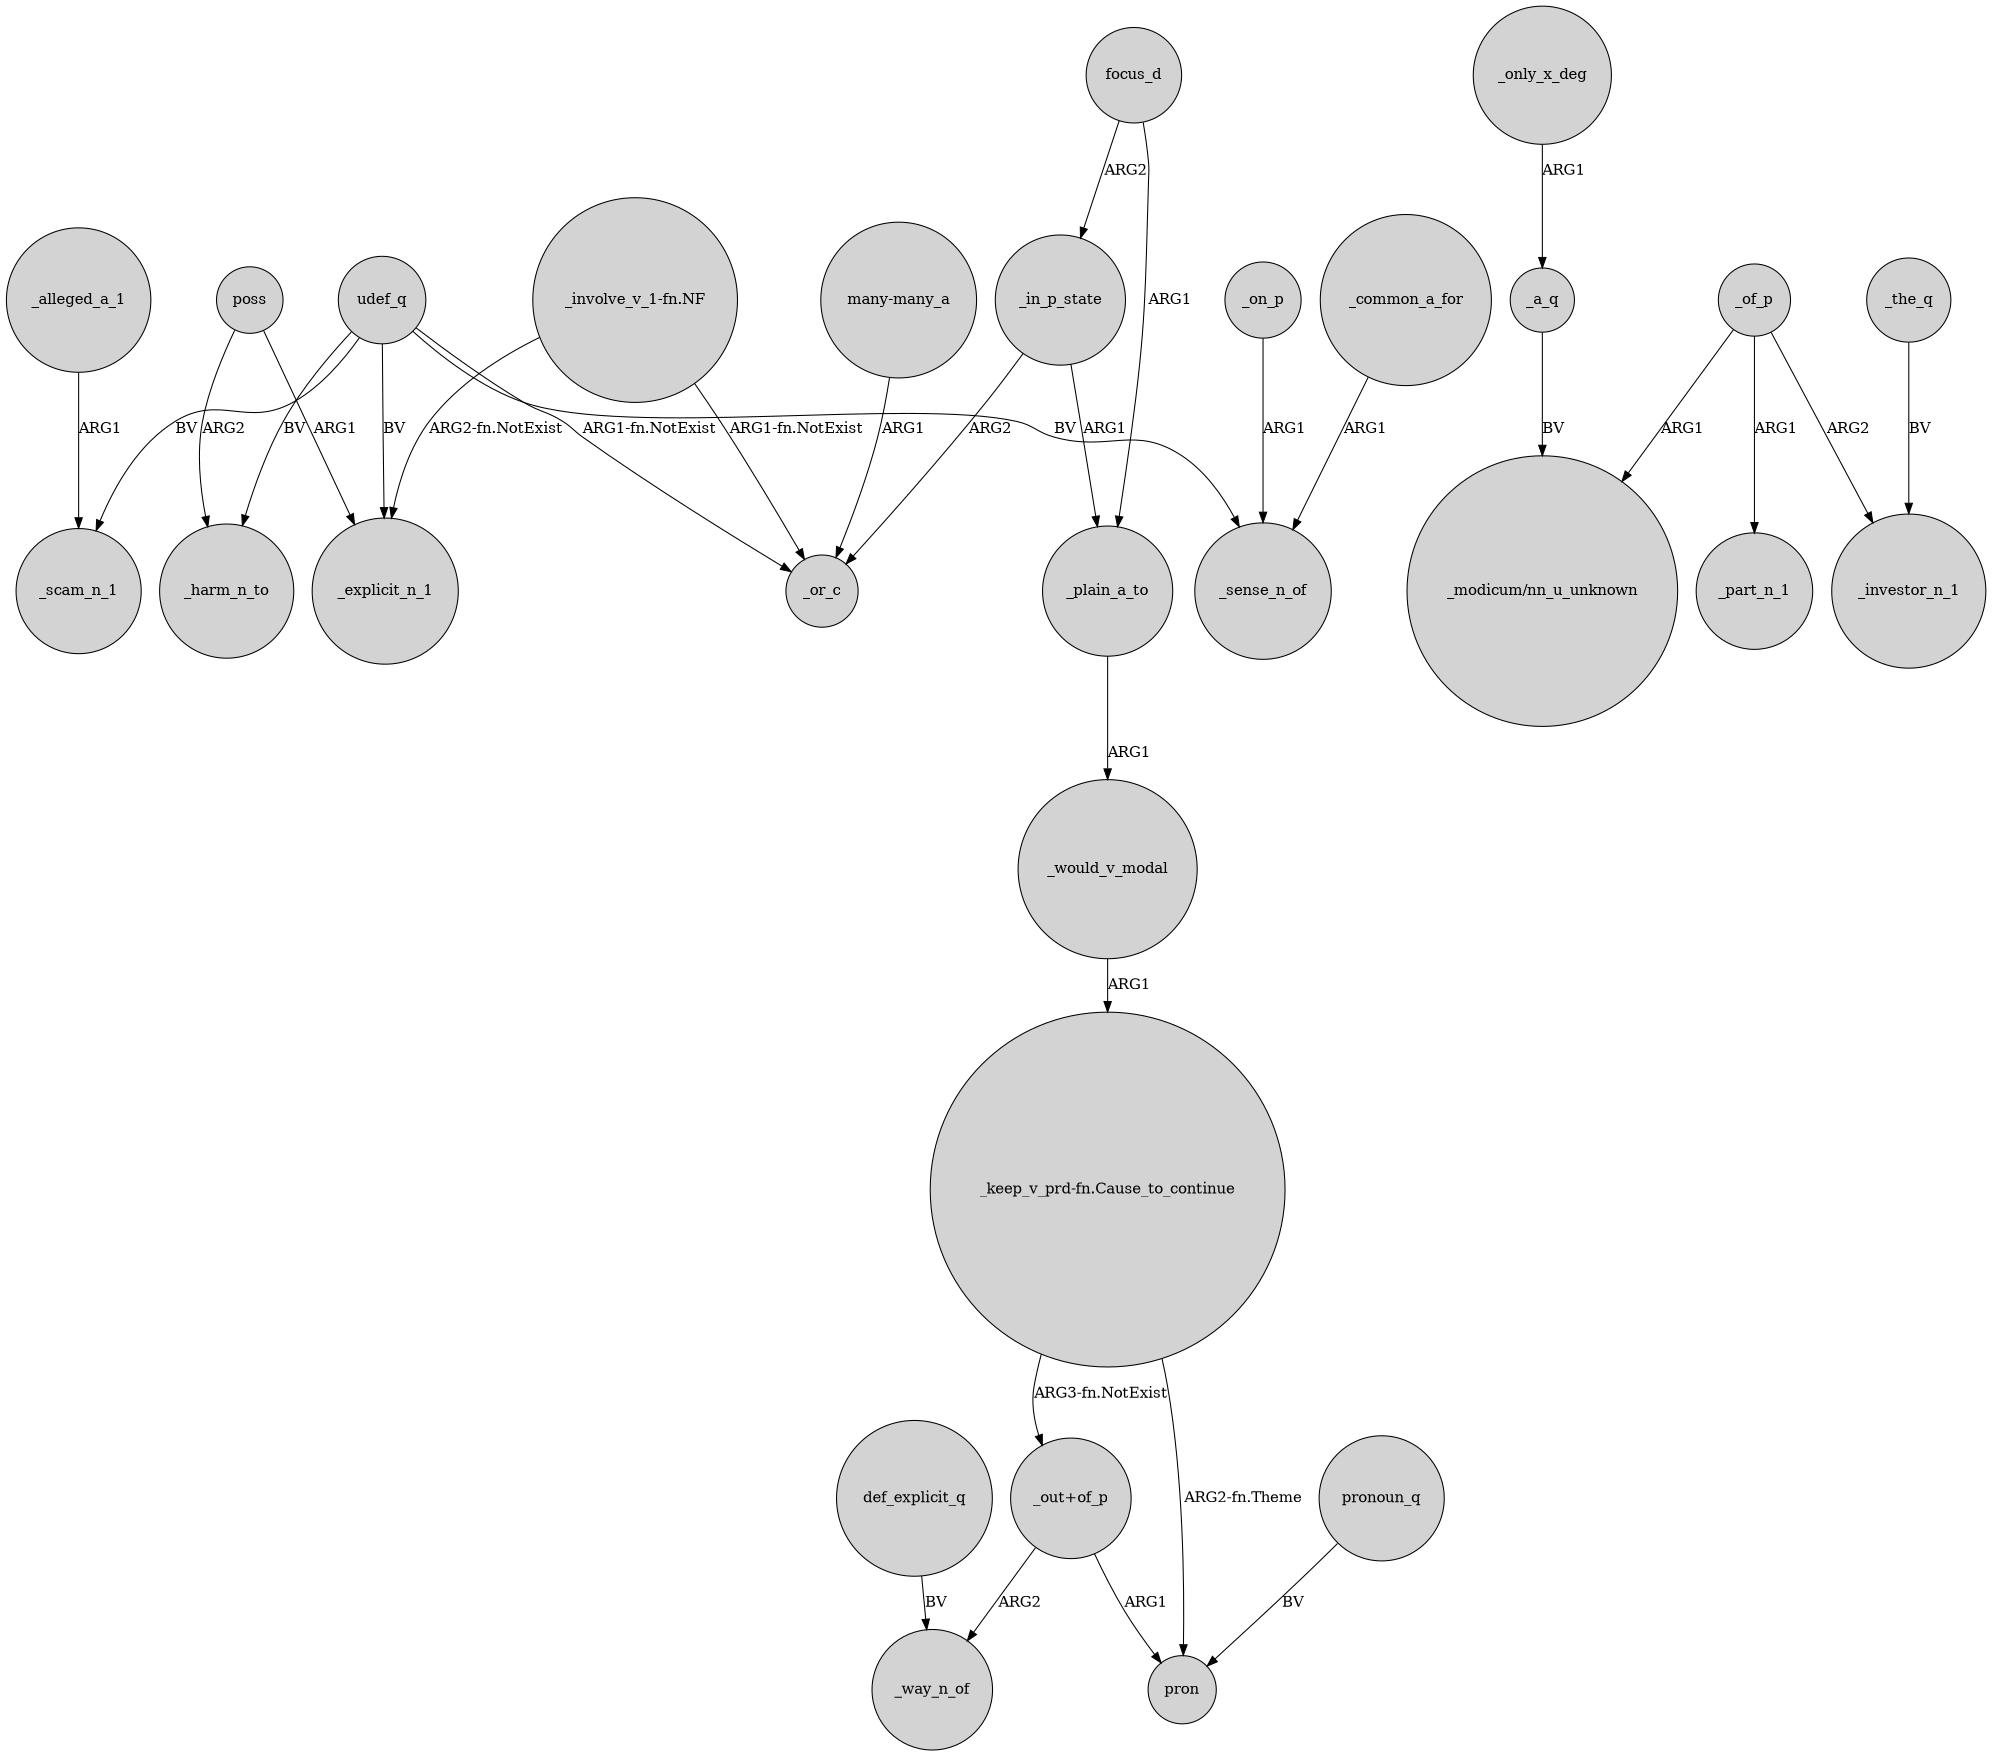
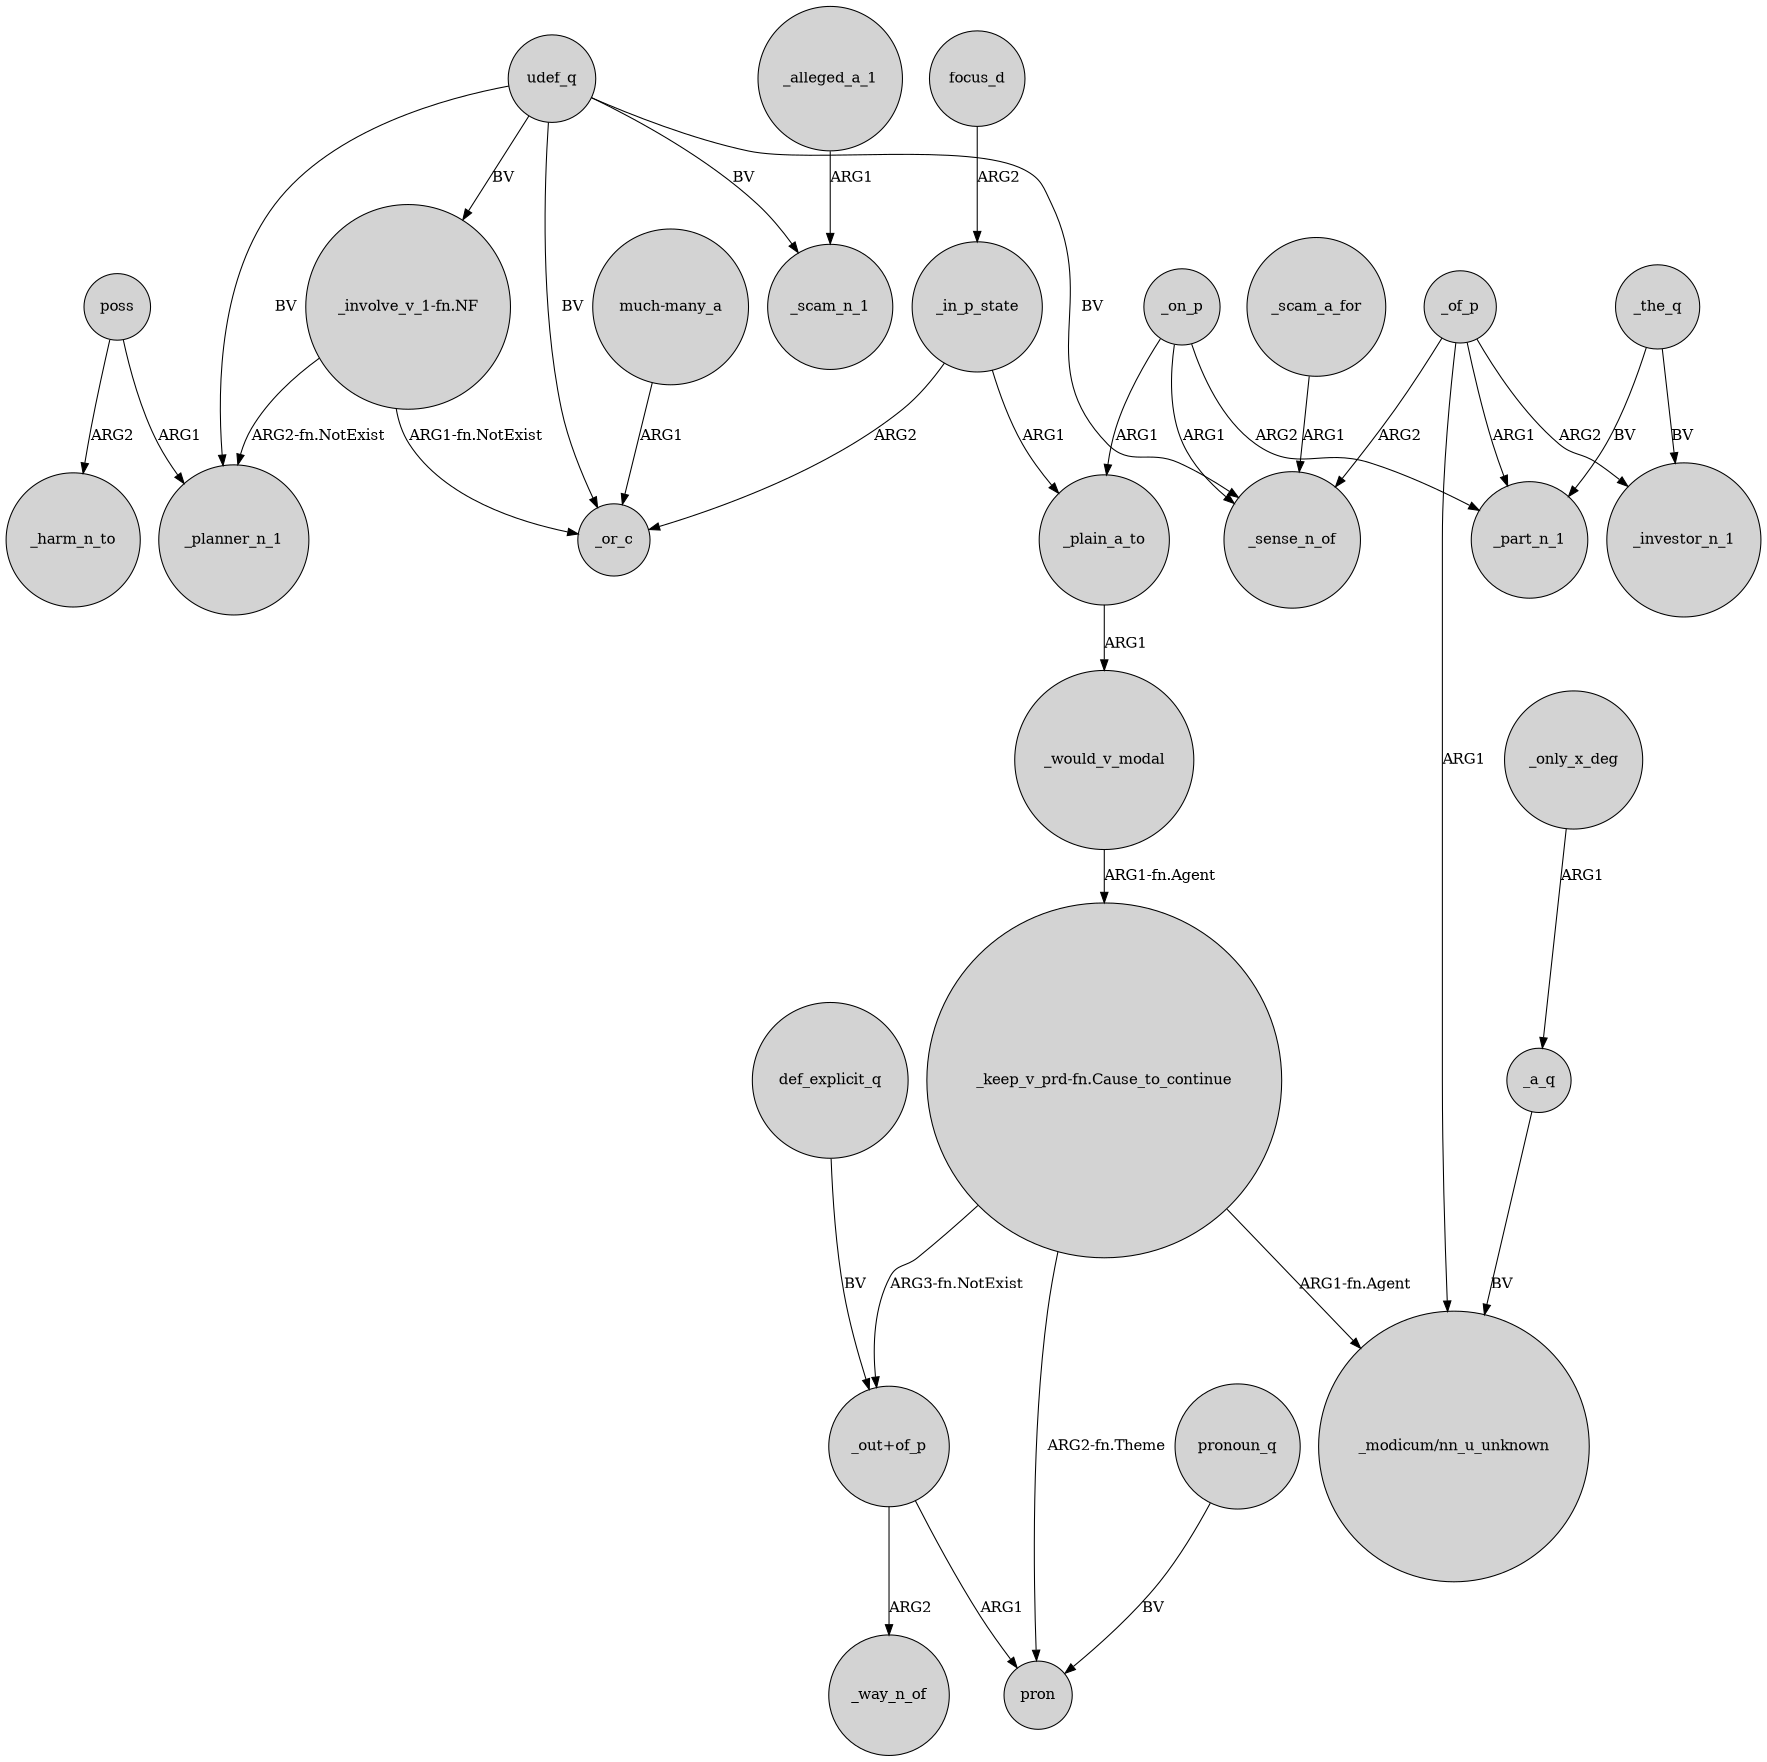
node "many-many_a": label "many-many_a" -> "much-many_a"
node "_common_a_for": label "_common_a_for" -> "_scam_a_for"
edge "focus_d" -> "_plain_a_to": now "_on_p" -> "_plain_a_to"
edge "_of_p" -> "_sense_n_of": added, label "ARG2"
edge "udef_q" -> "_harm_n_to": now "udef_q" -> "_involve_v_1-fn.NF"
edge "_the_q" -> "_part_n_1": added, label "BV"
edge "udef_q" -> "_or_c": label "ARG1-fn.NotExist" -> "BV"
edge "_on_p" -> "_part_n_1": added, label "ARG2"
node "_explicit_n_1": label "_explicit_n_1" -> "_planner_n_1"
edge "_would_v_modal" -> "_keep_v_prd-fn.Cause_to_continue": label "ARG1" -> "ARG1-fn.Agent"
edge "_keep_v_prd-fn.Cause_to_continue" -> "_modicum/nn_u_unknown": added, label "ARG1-fn.Agent"
edge "def_explicit_q" -> "_way_n_of": now "def_explicit_q" -> "_out+of_p"
